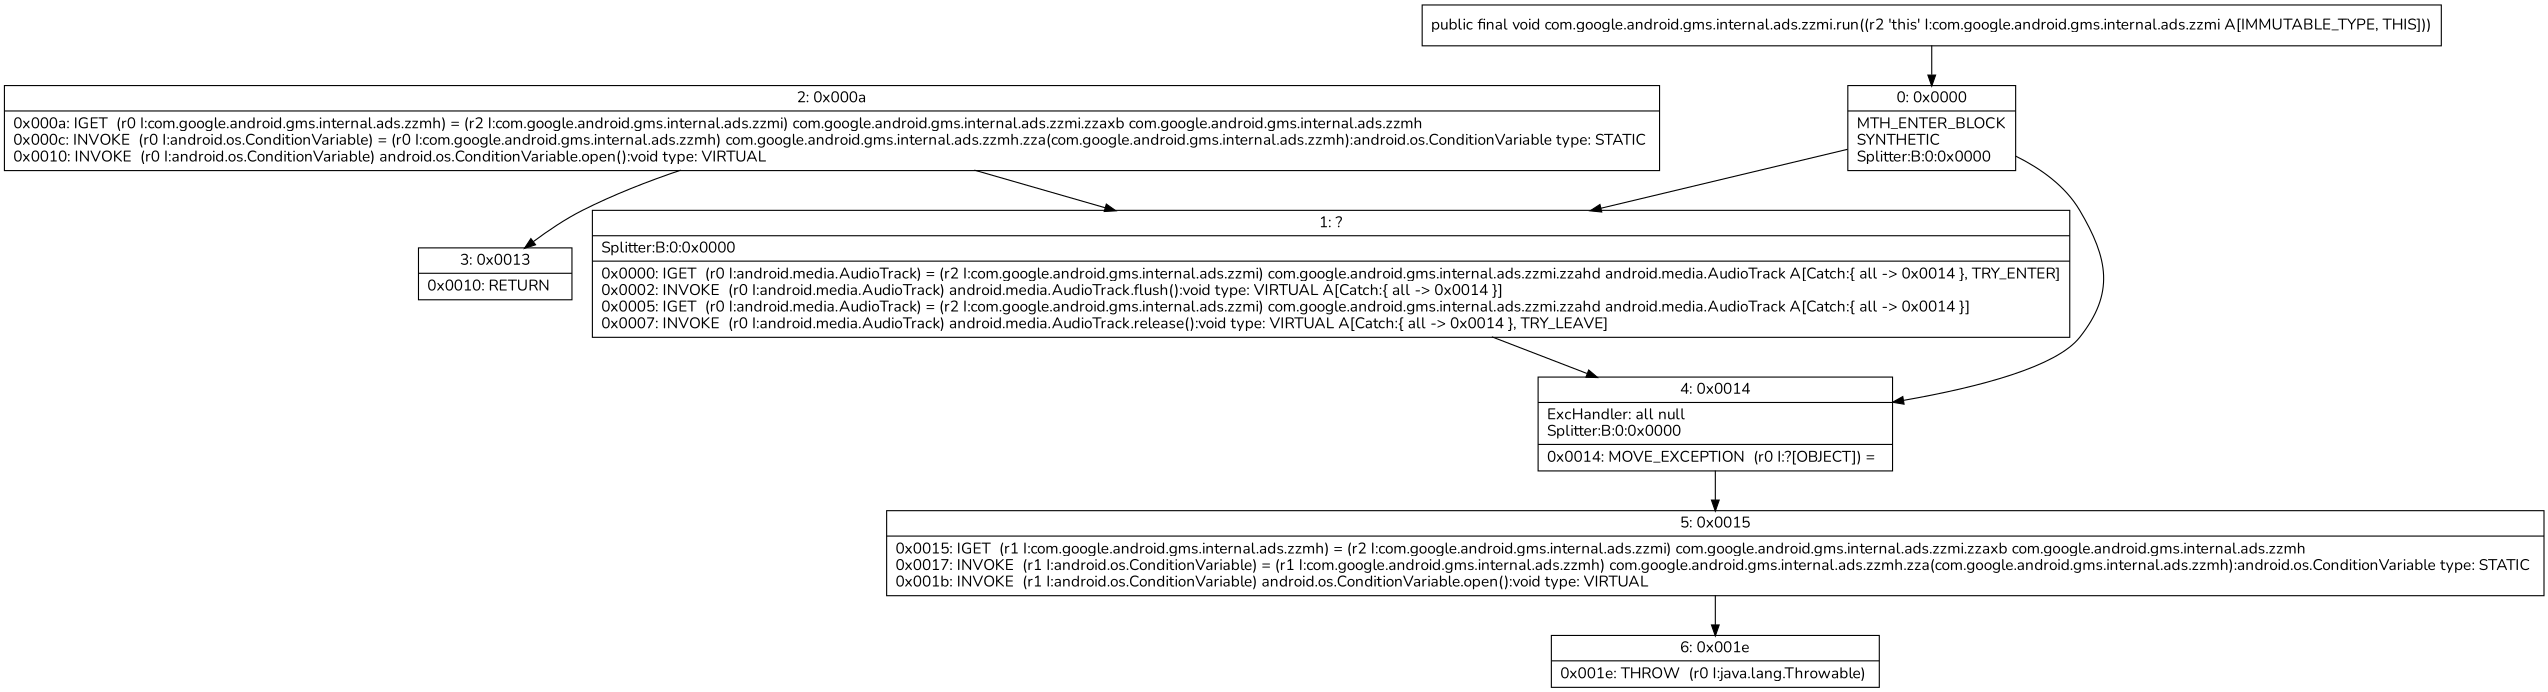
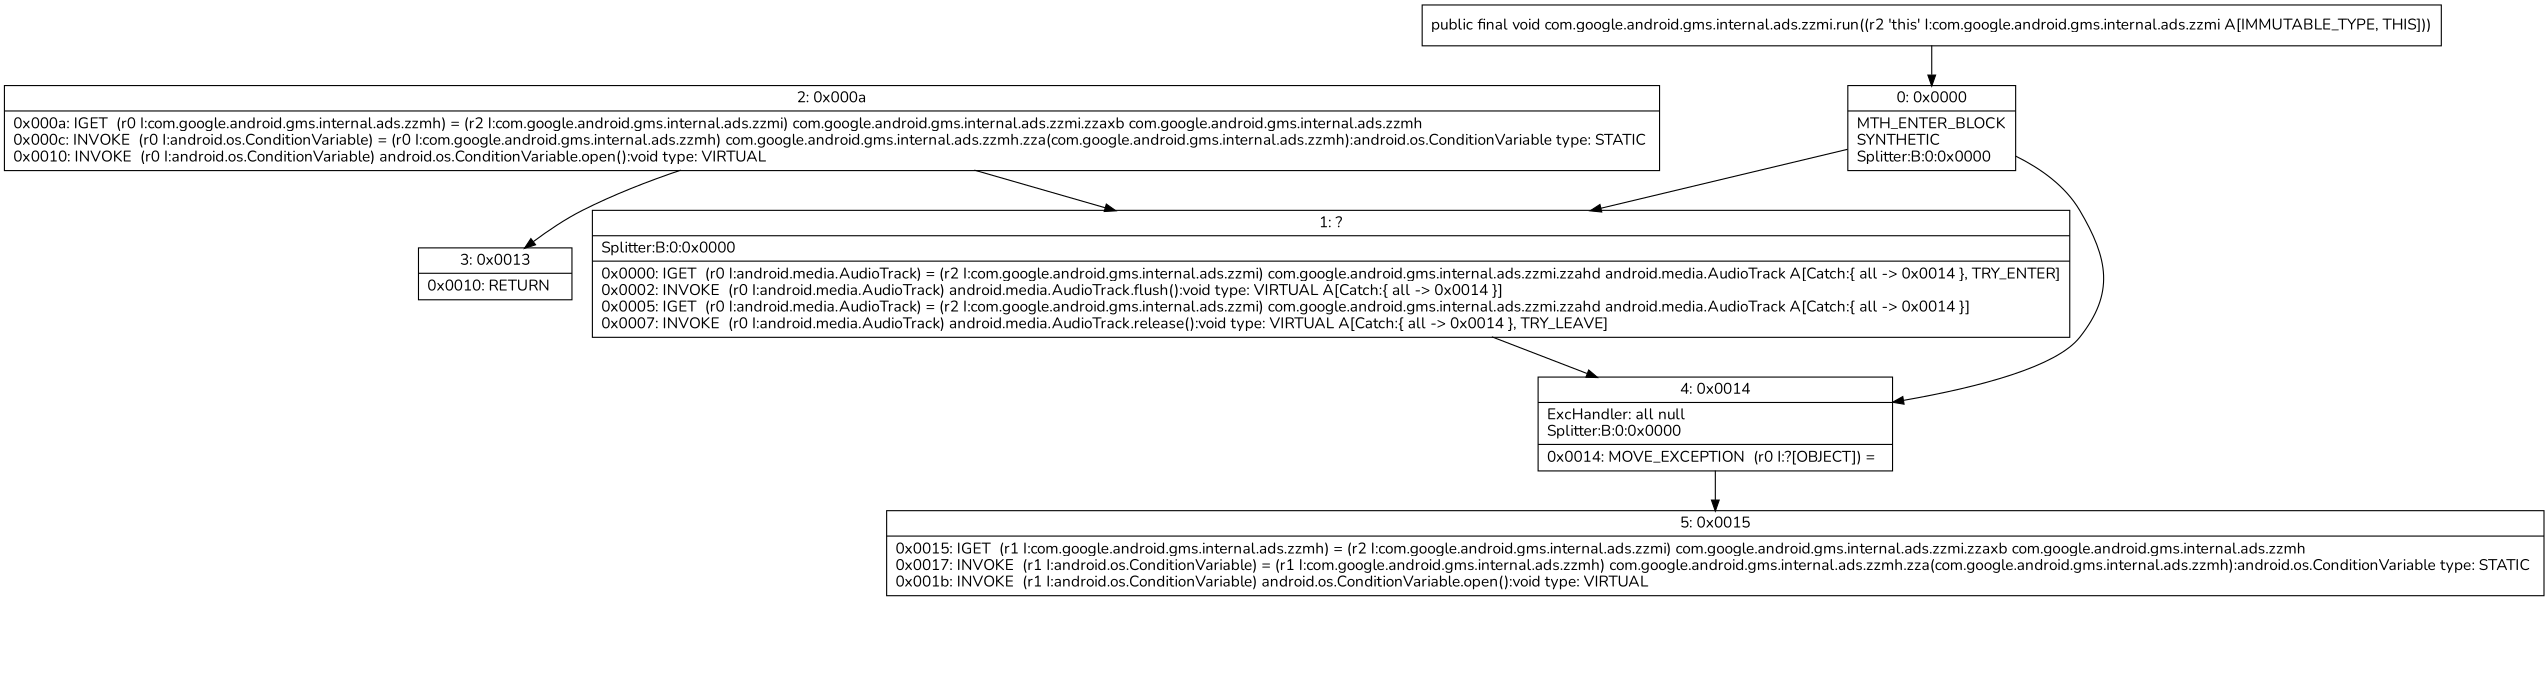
node "6: 0x001e": removed
